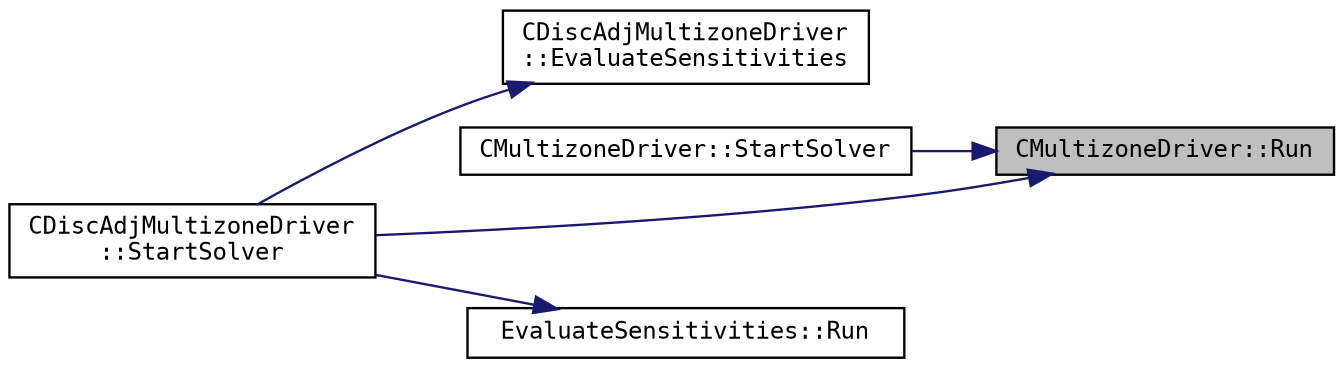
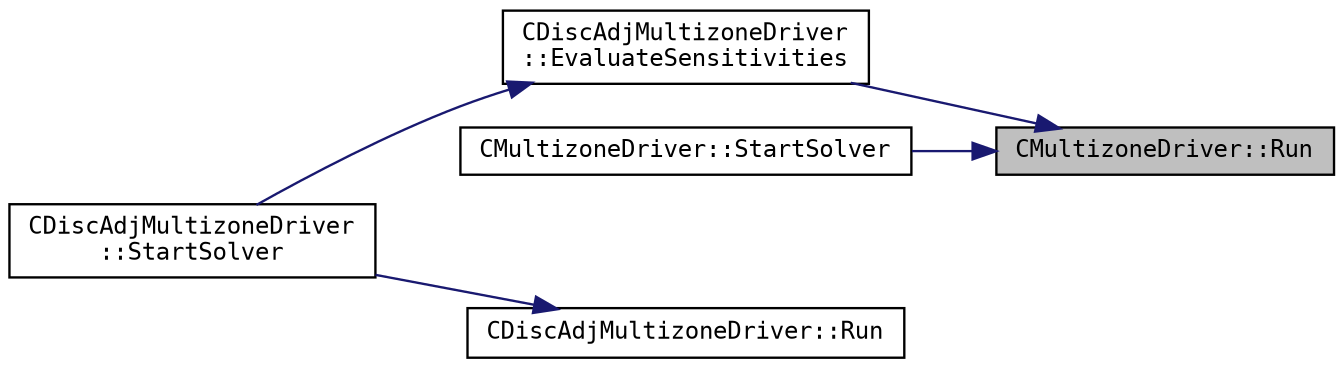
edge "CDiscAdjMultizoneDriver ::StartSolver" -> "CMultizoneDriver::Run": now "CDiscAdjMultizoneDriver ::EvaluateSensitivities" -> "CMultizoneDriver::Run"
node "EvaluateSensitivities::Run": label "EvaluateSensitivities::Run" -> "CDiscAdjMultizoneDriver::Run"
